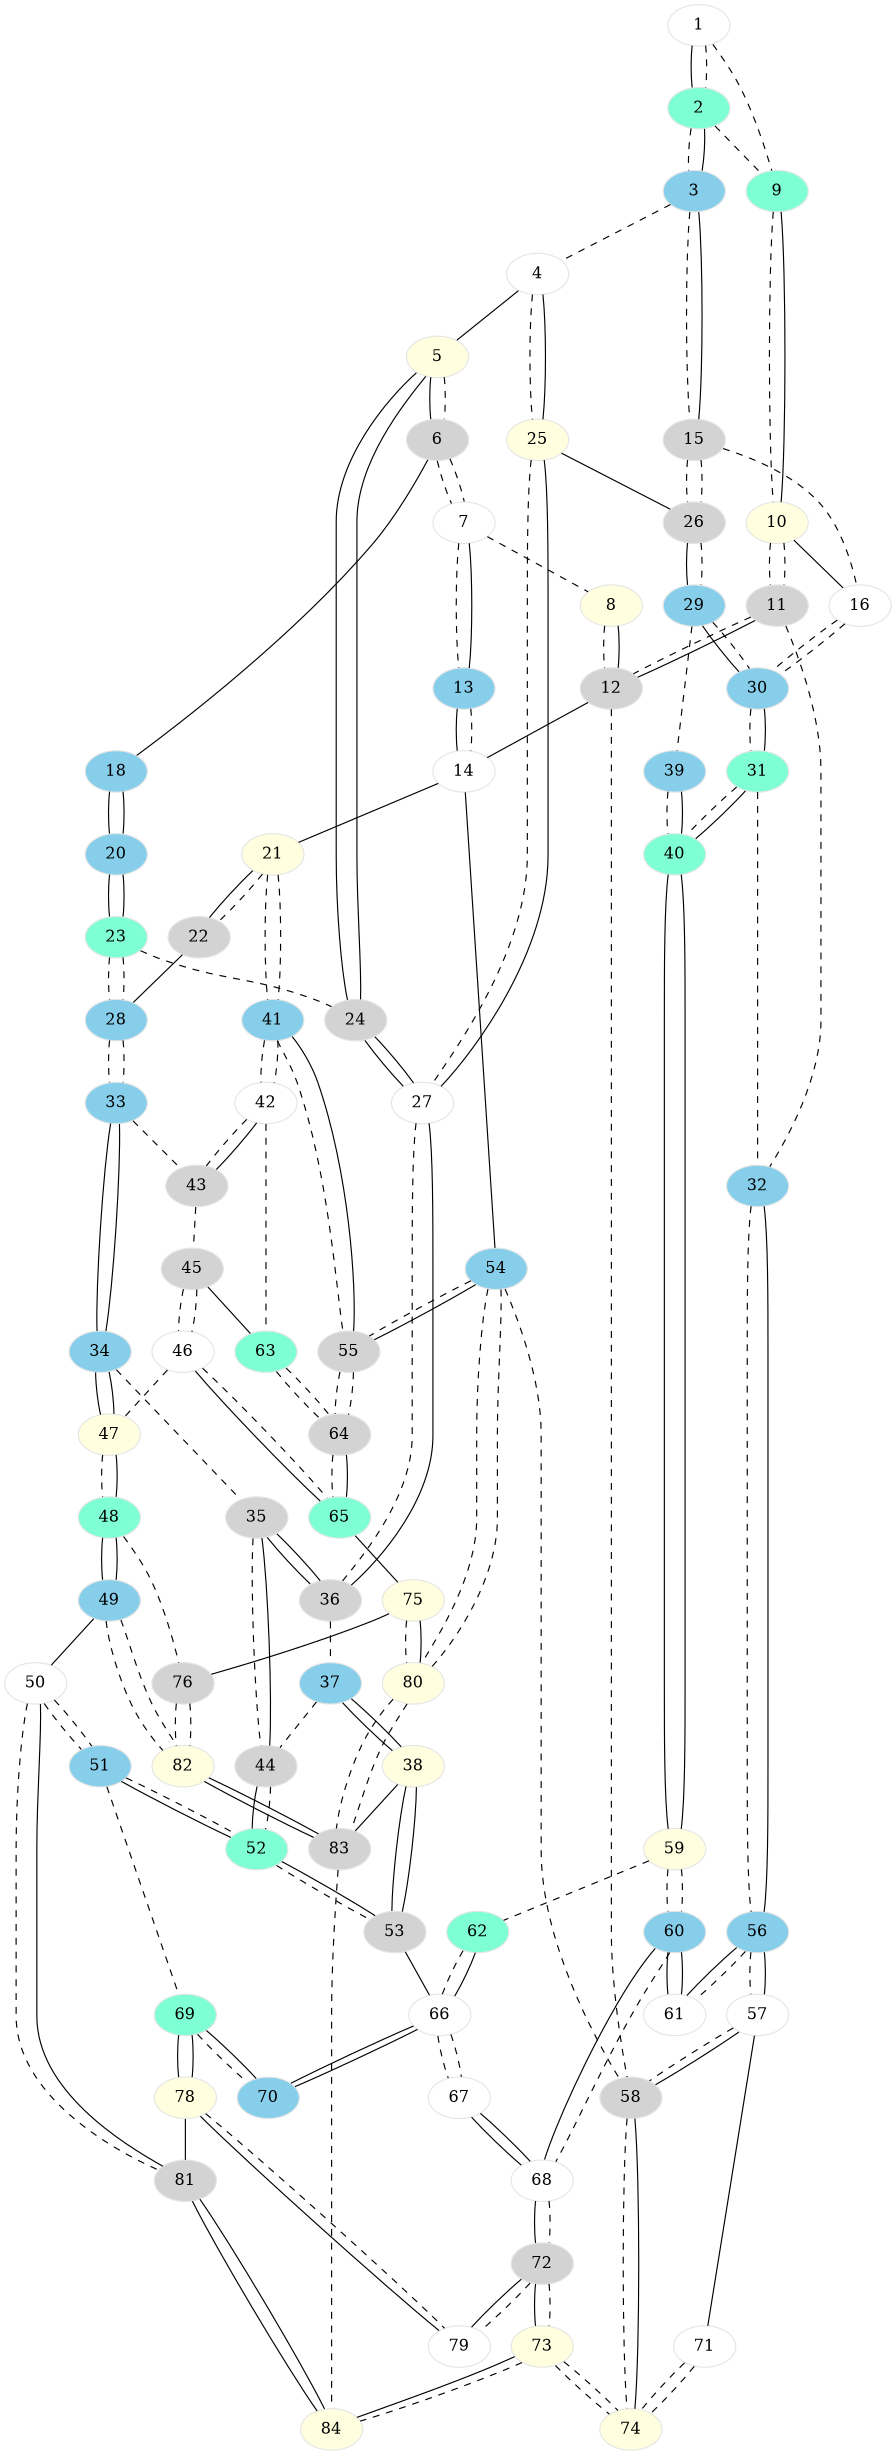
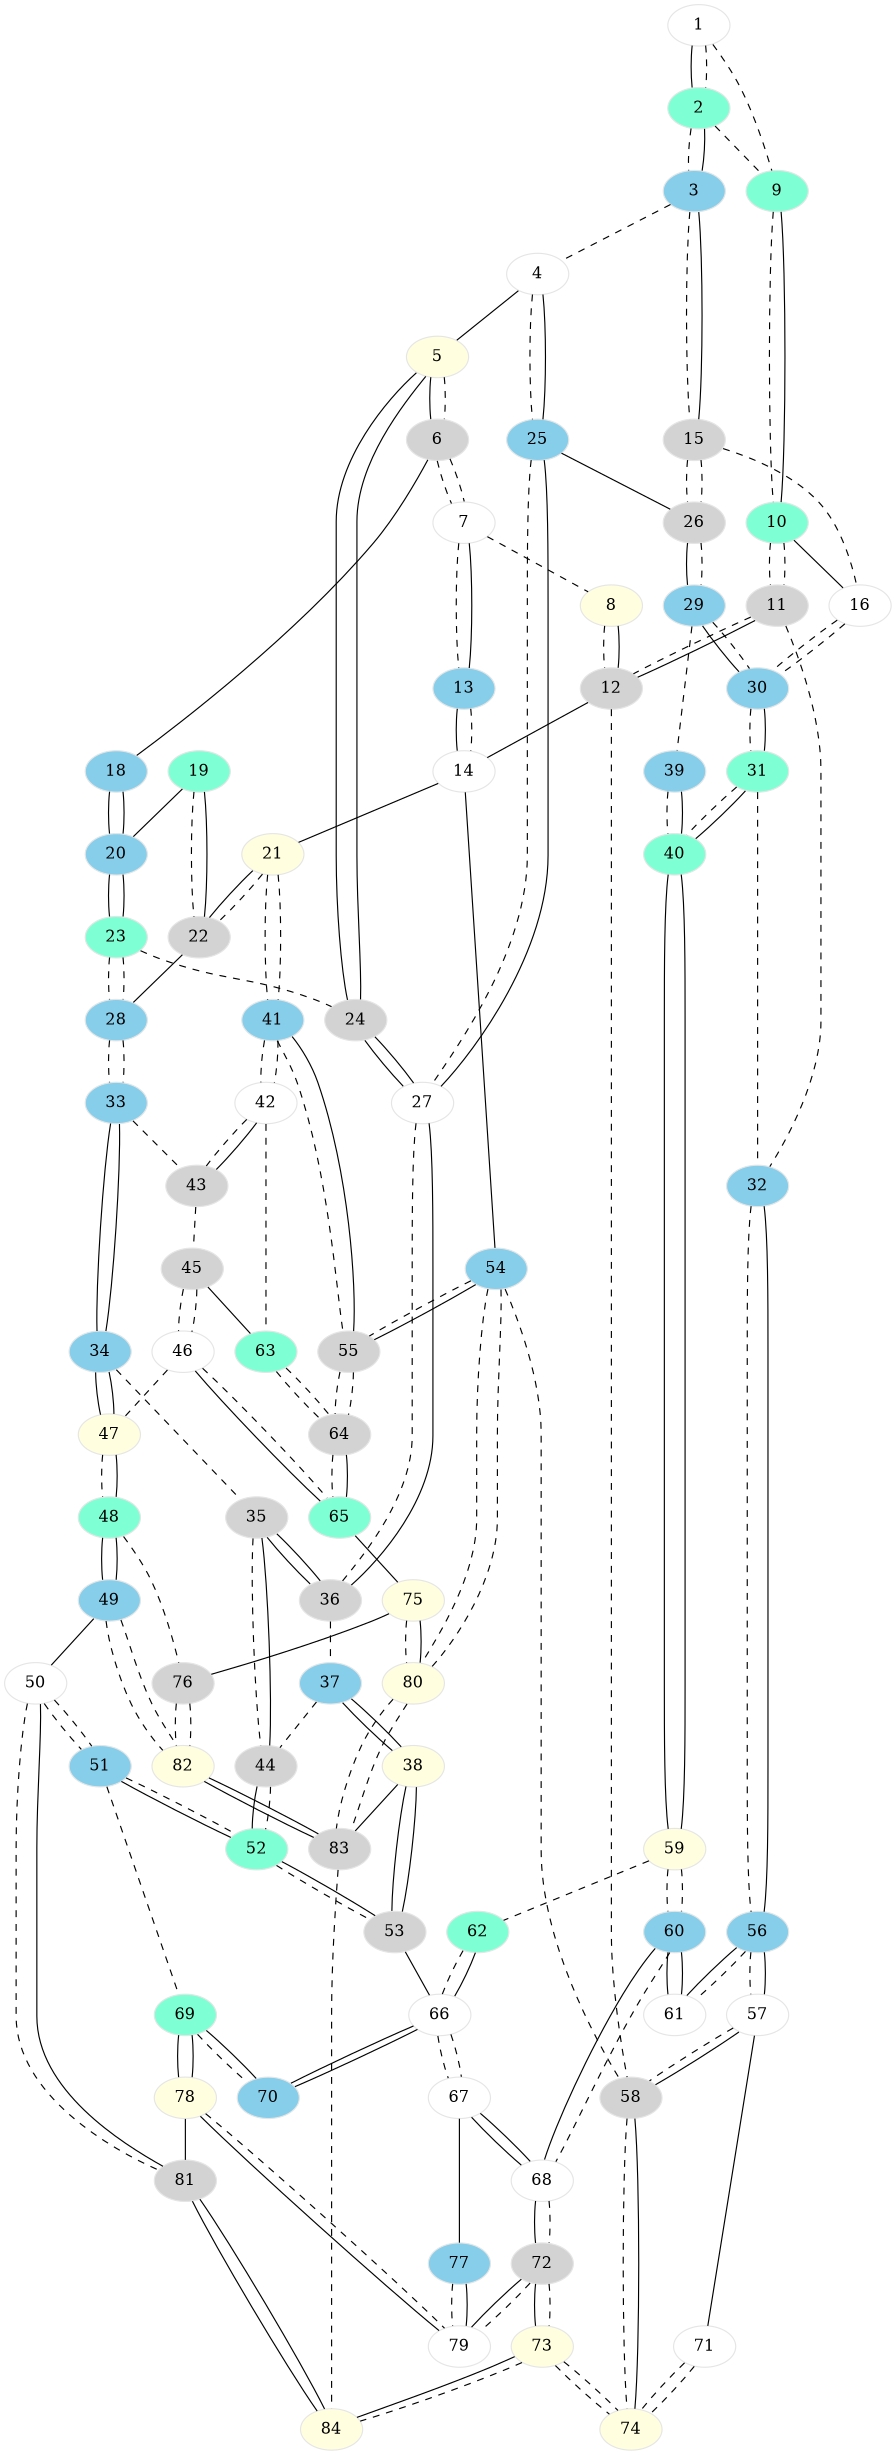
node "25": fillcolor lightyellow -> skyblue
node "10": fillcolor lightyellow -> aquamarine
node "19": added
node "77": added
